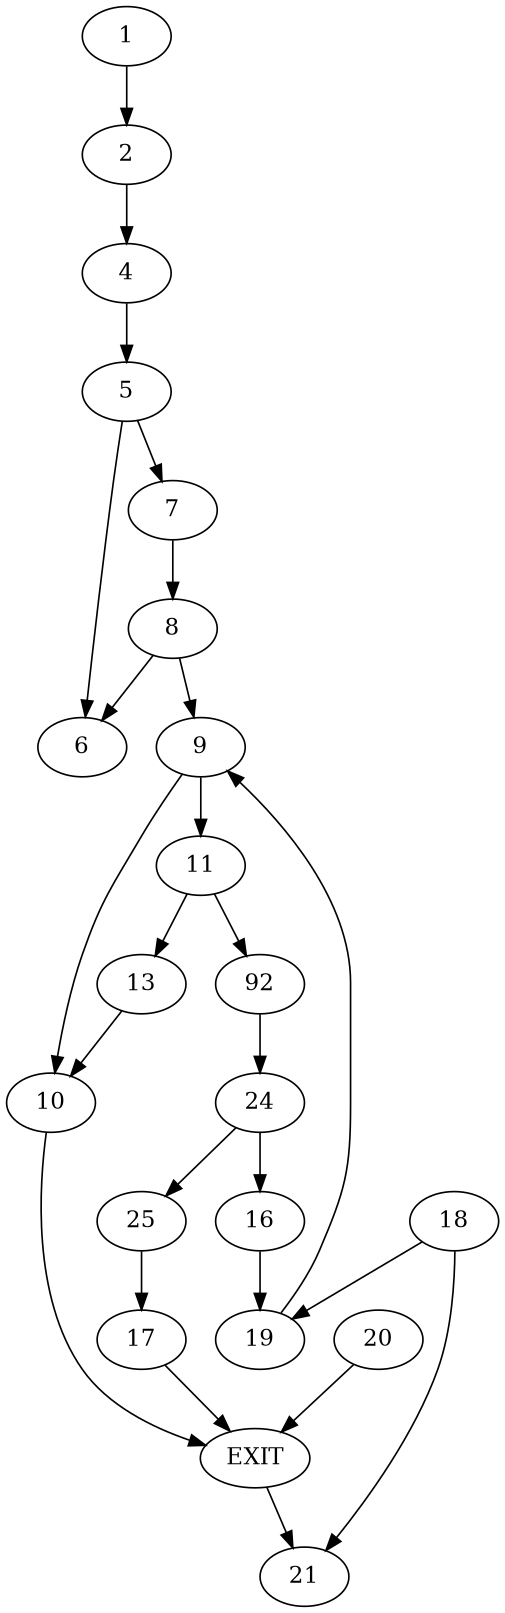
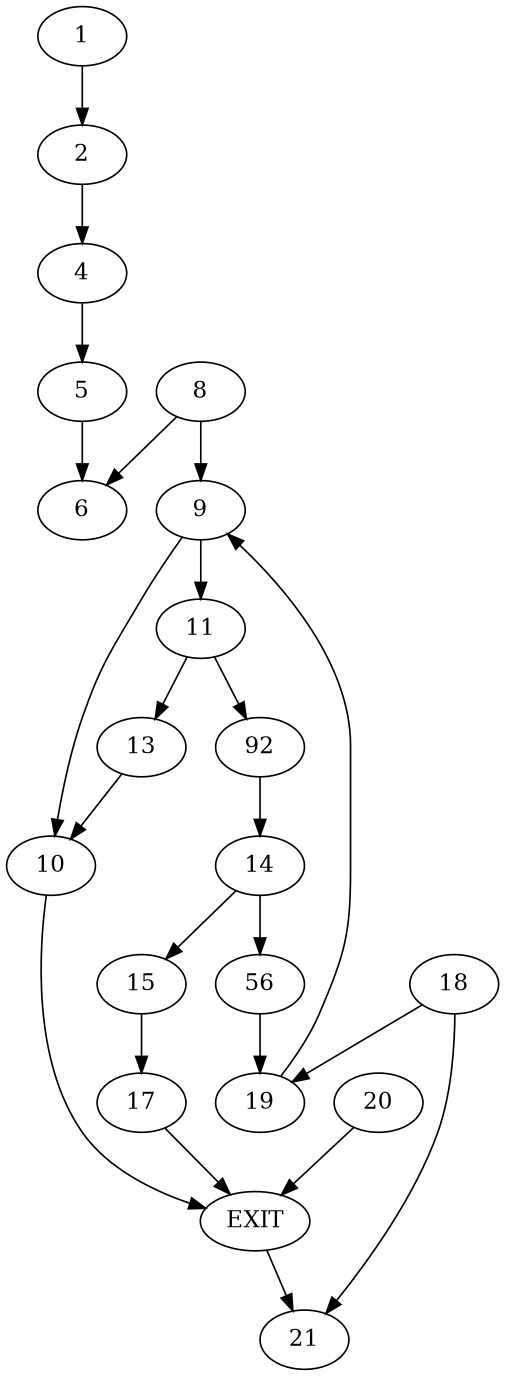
node "7": removed
node "24": label "24" -> "14"
node "25": label "25" -> "15"
node "16": label "16" -> "56"
